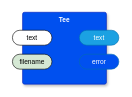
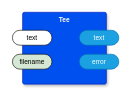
node "error": fillcolor #0050ef -> #1ba1e2
